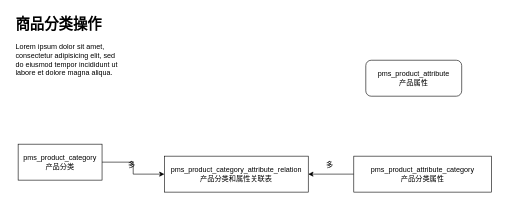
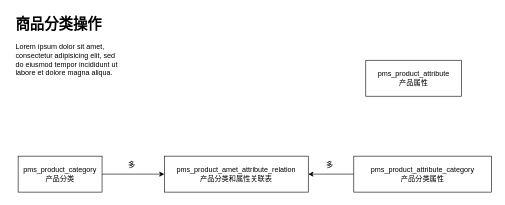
node "pms_product_attribute 产品属性": shape rounded rectangle -> rectangle
node "pms_product_category 产品分类": moved (60, 162) -> (60, 174)
node "pms_product_category_attribute_relation 产品分类和属性关联表": label "pms_product_category_attribute_relation 产品分类和属性关联表" -> "pms_product_amet_attribute_relation 产品分类和属性关联表"
